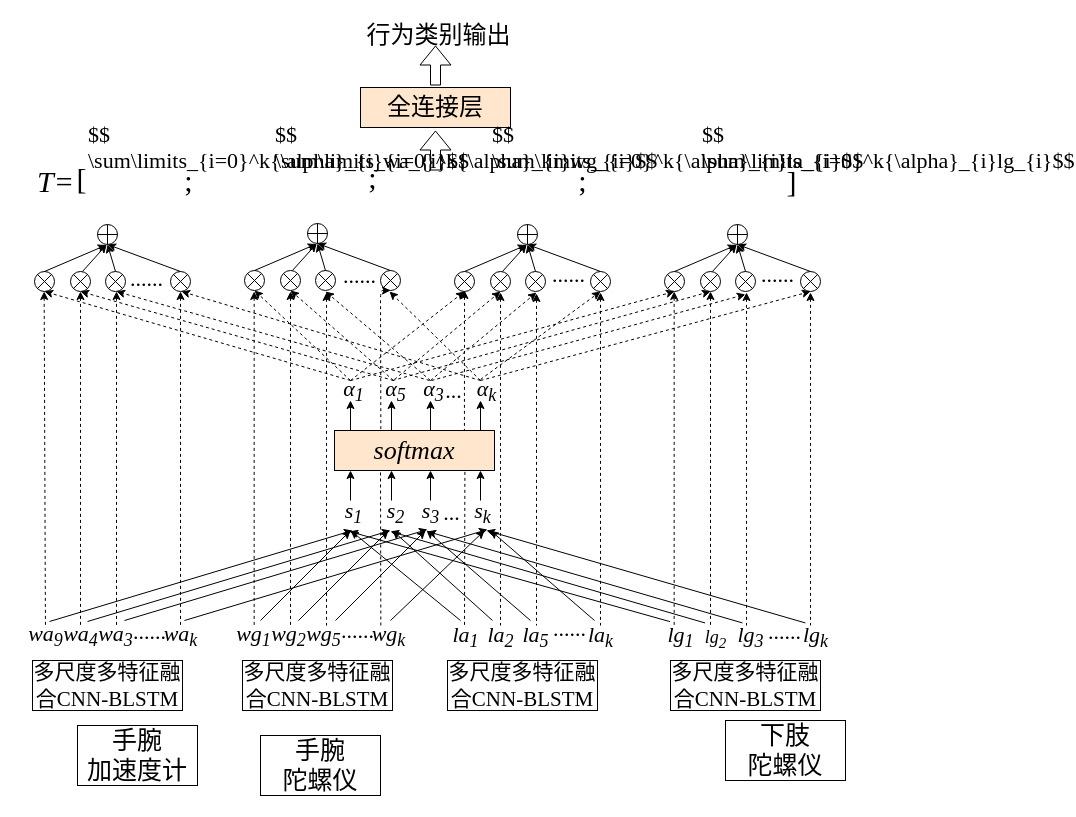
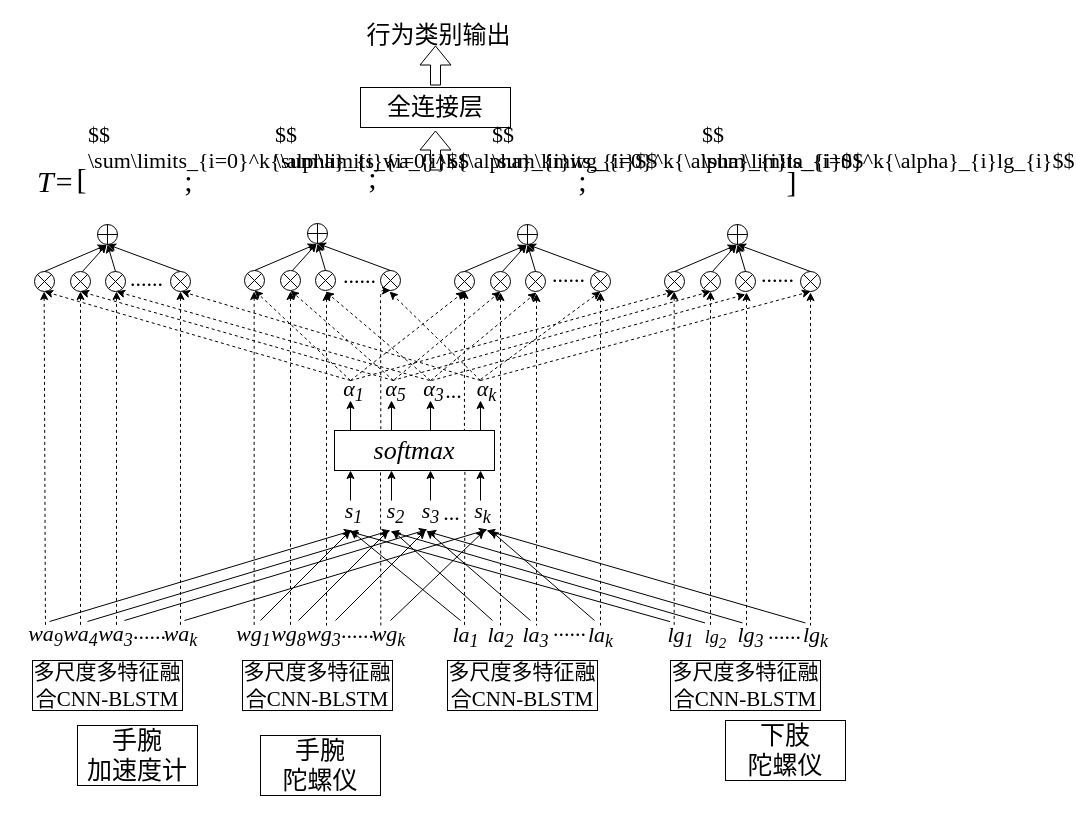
node "全连接层": fillcolor #ffe6cc -> #ffffff
node "softmax": fillcolor #ffe6cc -> #ffffff
node "wg2": label "wg2" -> "wg8"
node "wg5": label "wg5" -> "wg3"
node "la5": label "la5" -> "la3"
